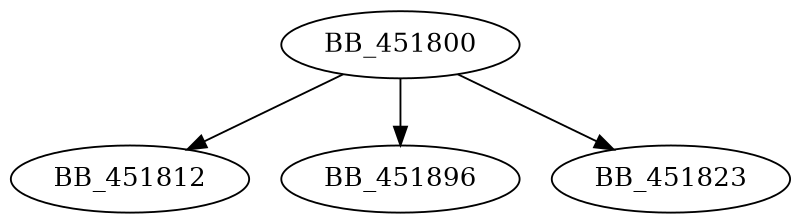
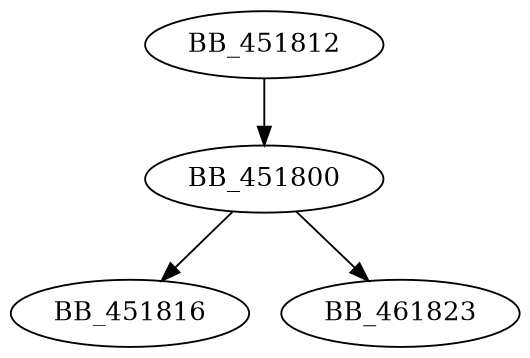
edge "BB_451800" -> "BB_451812": reversed
node "BB_451896": label "BB_451896" -> "BB_451816"
node "BB_451823": label "BB_451823" -> "BB_461823"
